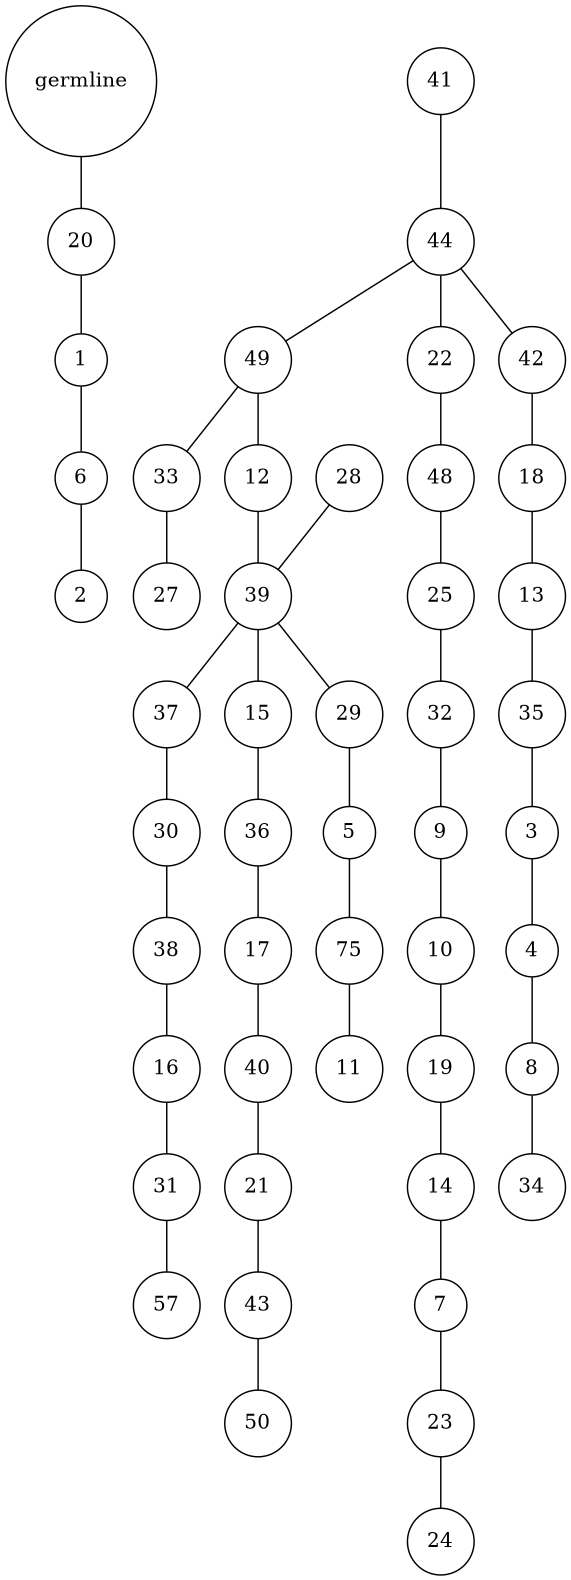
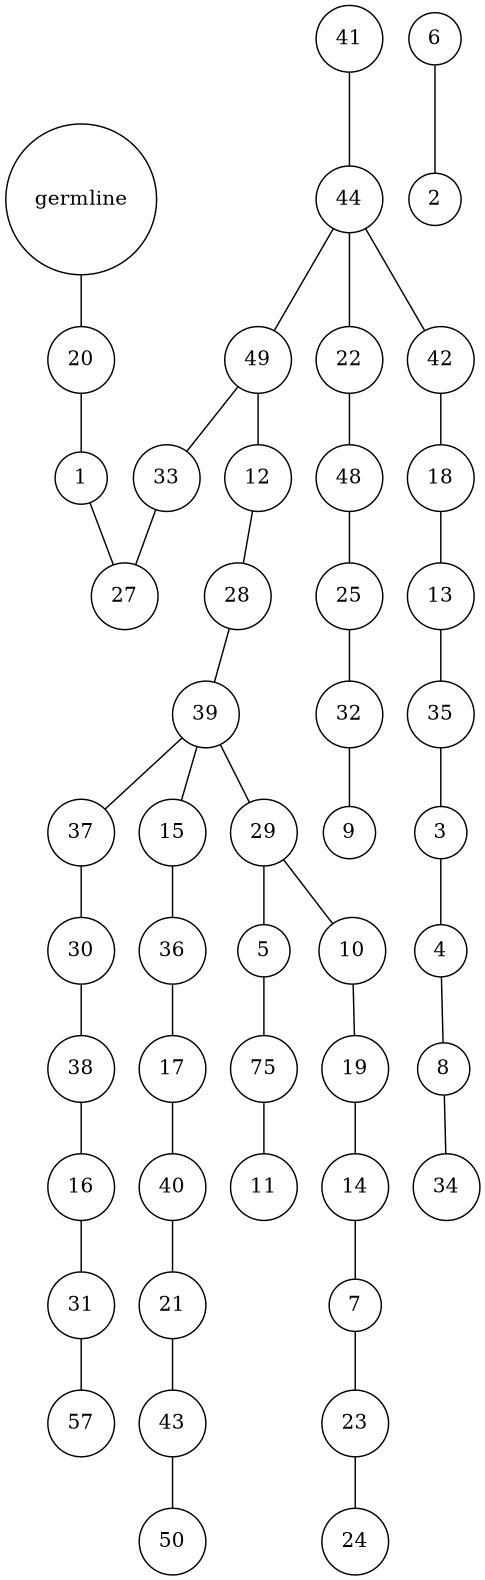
edge "1" -- "6": now "1" -- "27"
edge "12" -- "39": now "12" -- "28"
edge "9" -- "10": now "29" -- "10"
